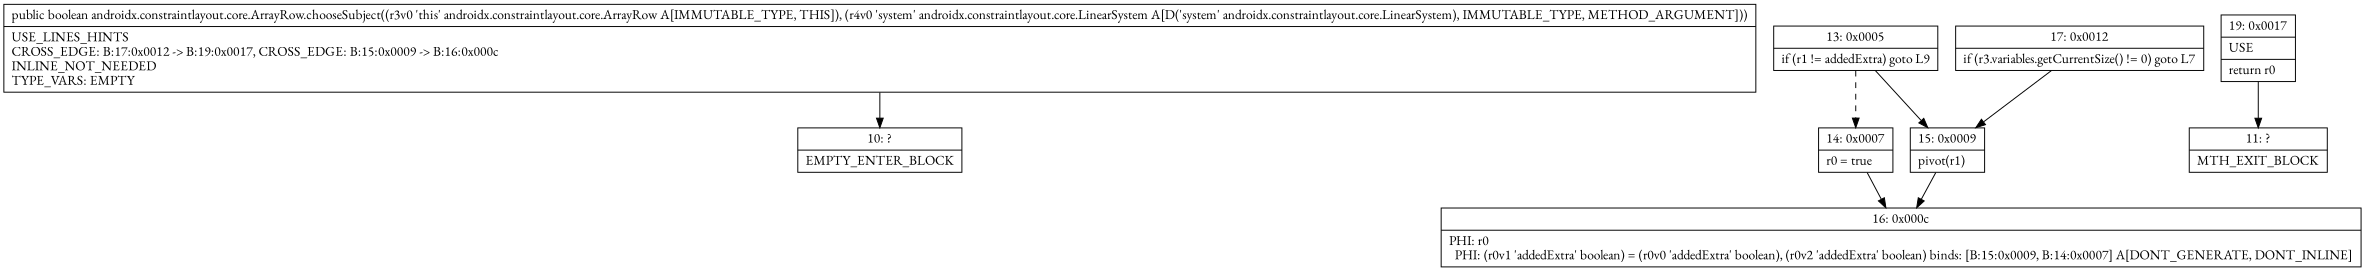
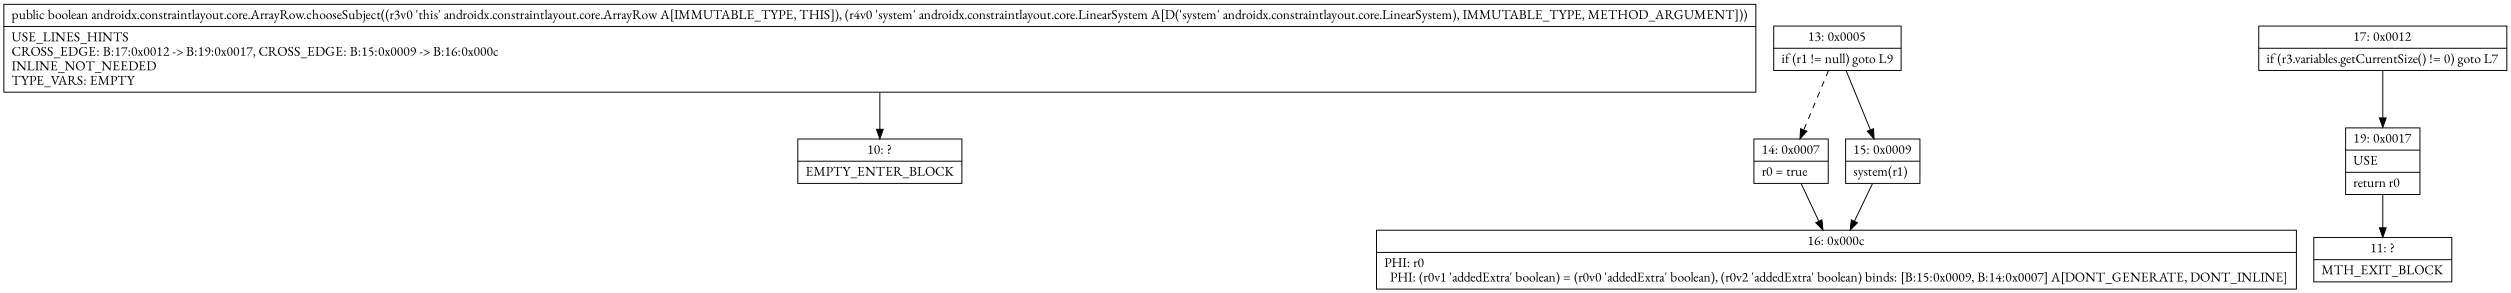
node "13: 0x0005": text "if (r1 != addedExtra) goto L9" -> "if (r1 != null) goto L9"
edge "17: 0x0012" -> "15: 0x0009": now "17: 0x0012" -> "19: 0x0017"
node "15: 0x0009": text "pivot(r1)" -> "system(r1)"
